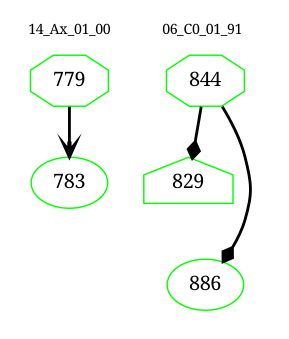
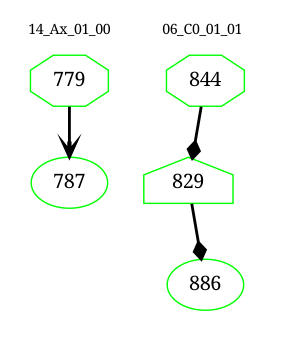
cluster "06_C0_01_91": label "06_C0_01_91" -> "06_C0_01_01"
edge "844" -> "886": now "829" -> "886"
node "783": label "783" -> "787"
